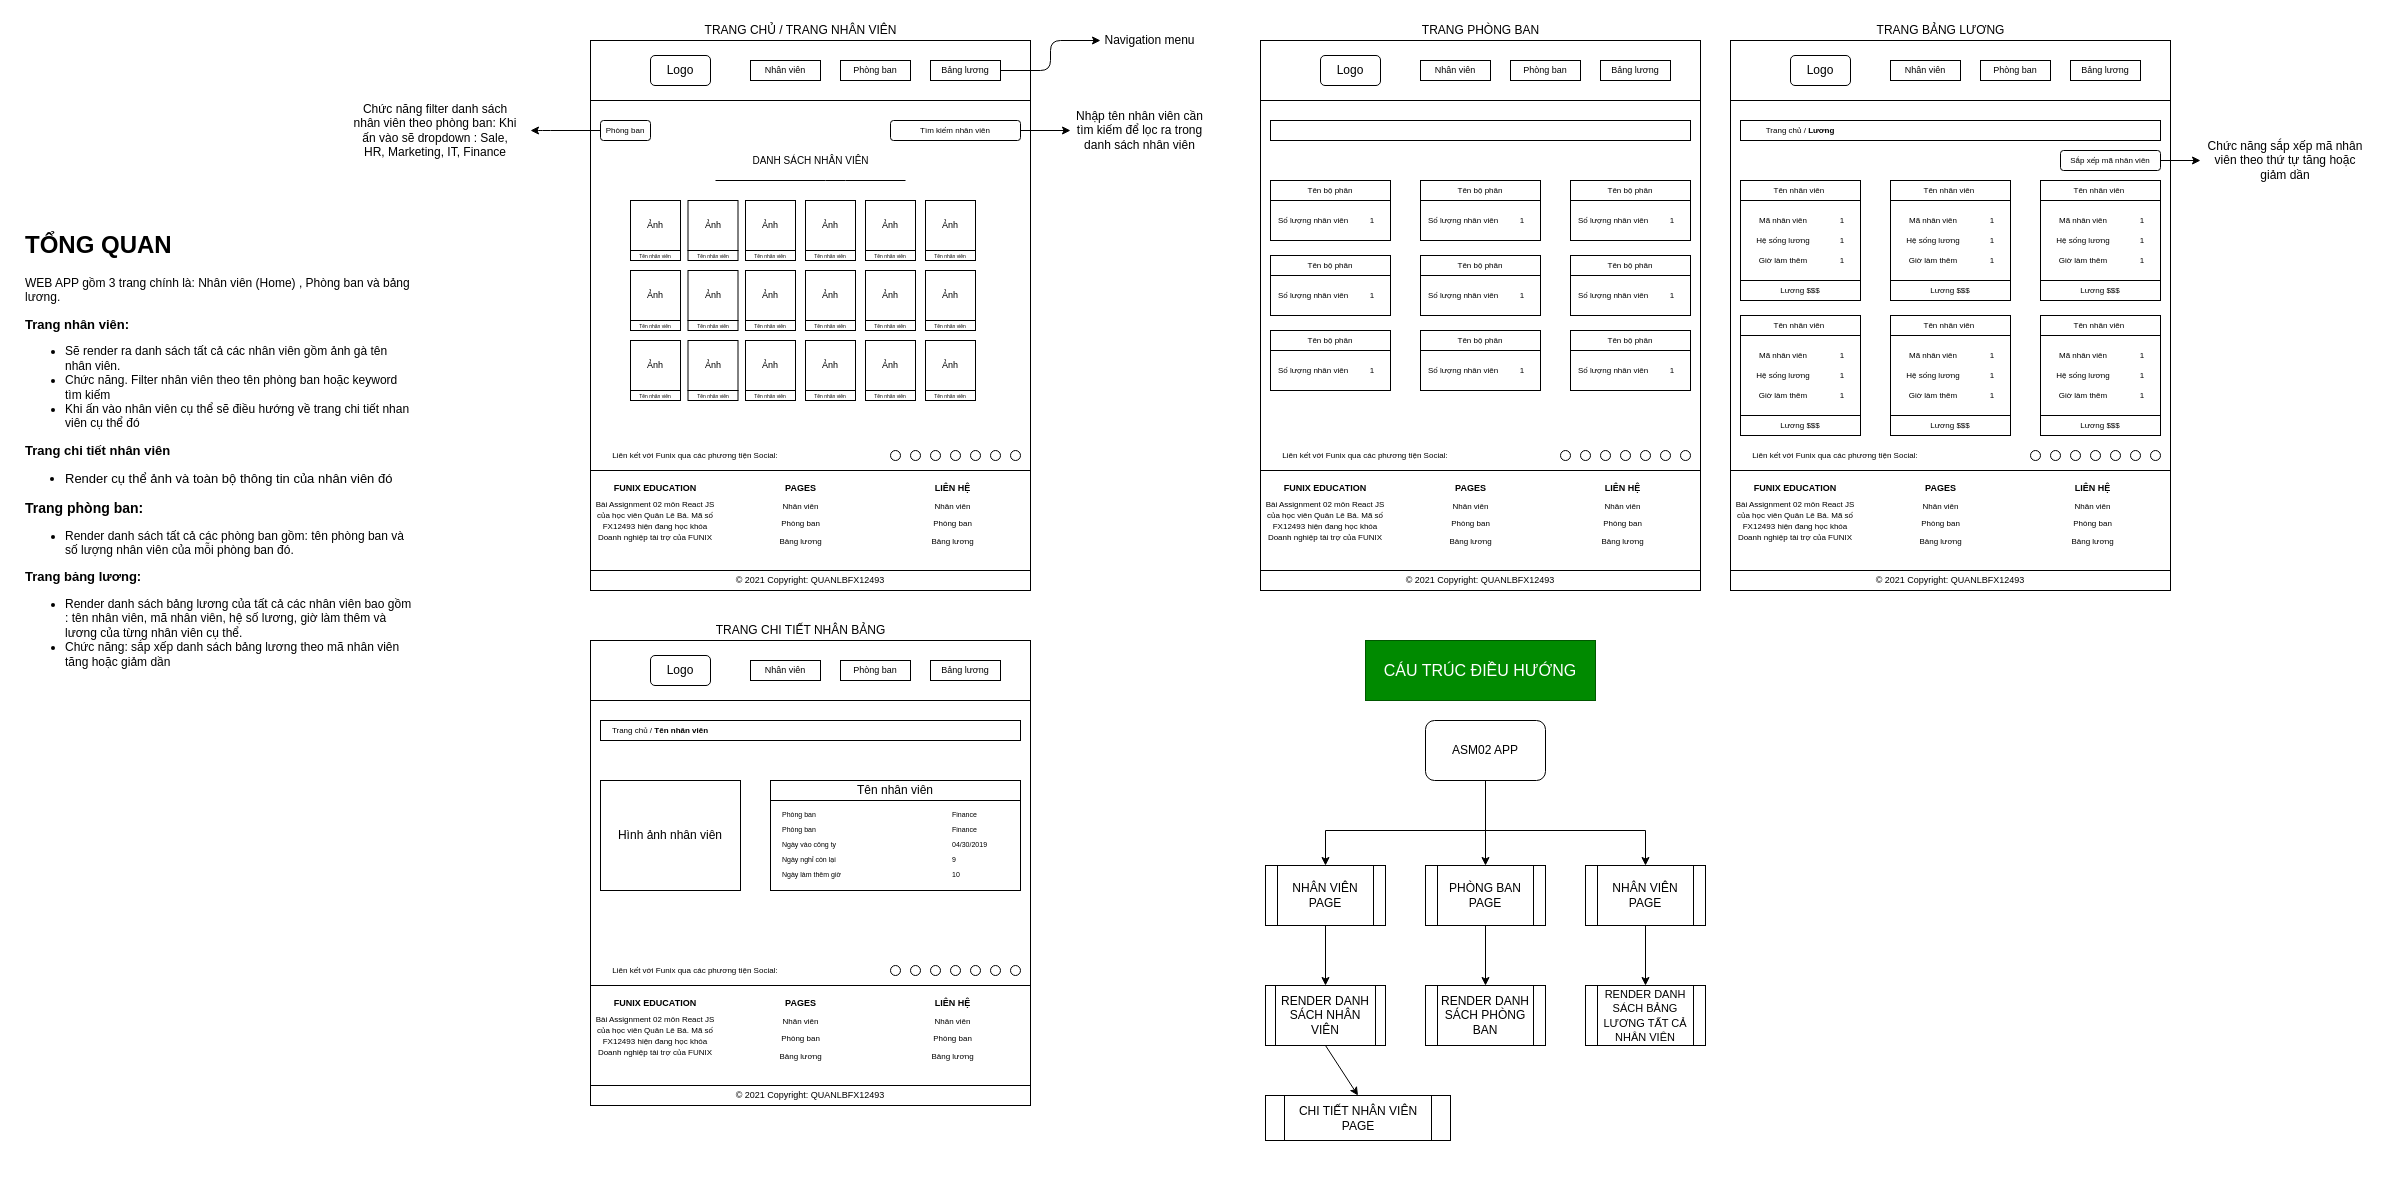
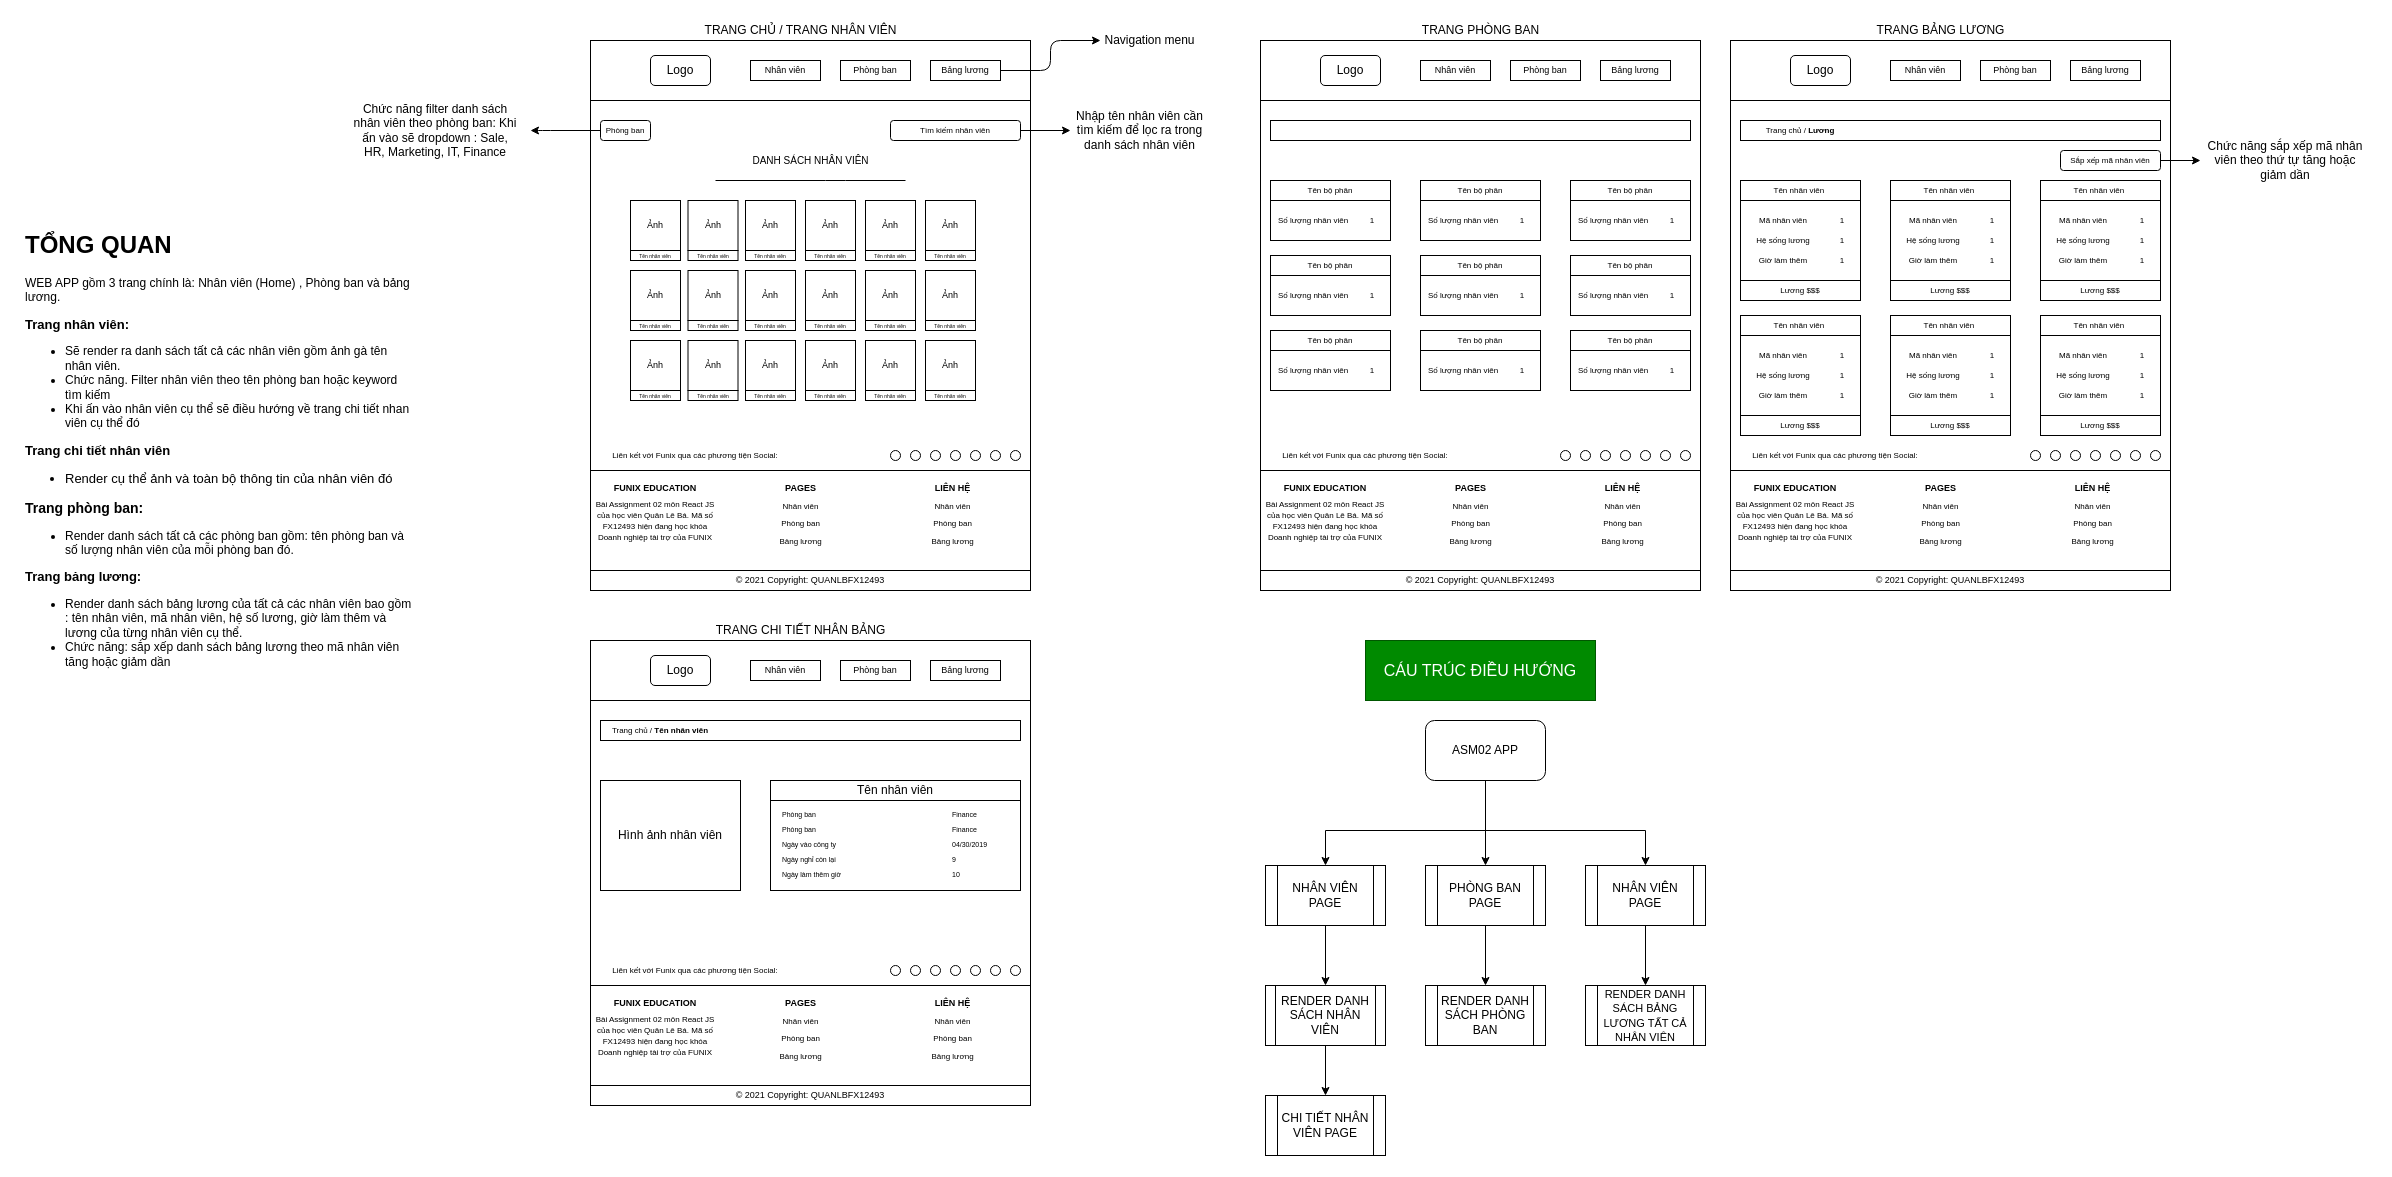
node "CHI TIẾT NHÂN VIÊN PAGE": size 185x45 -> 120x60
